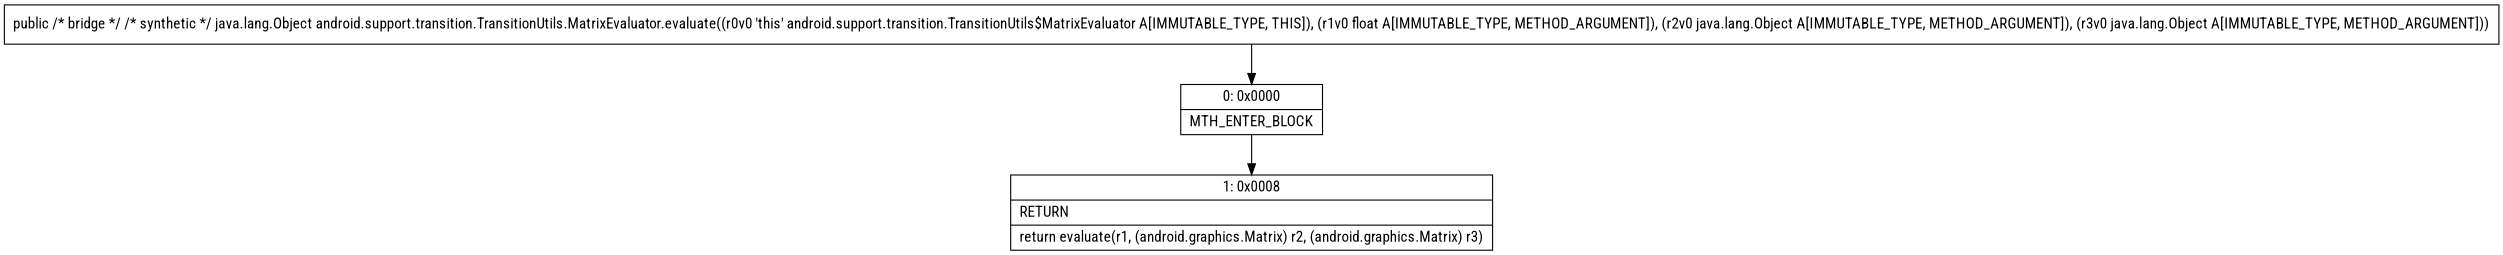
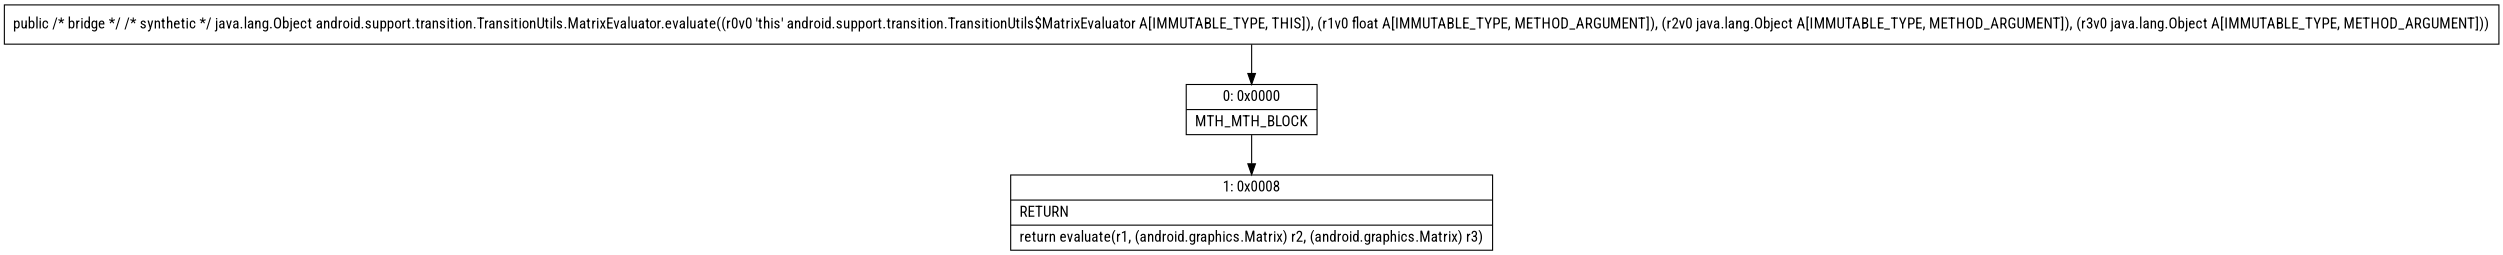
node "0: 0x0000": text "MTH_ENTER_BLOCK" -> "MTH_MTH_BLOCK"
